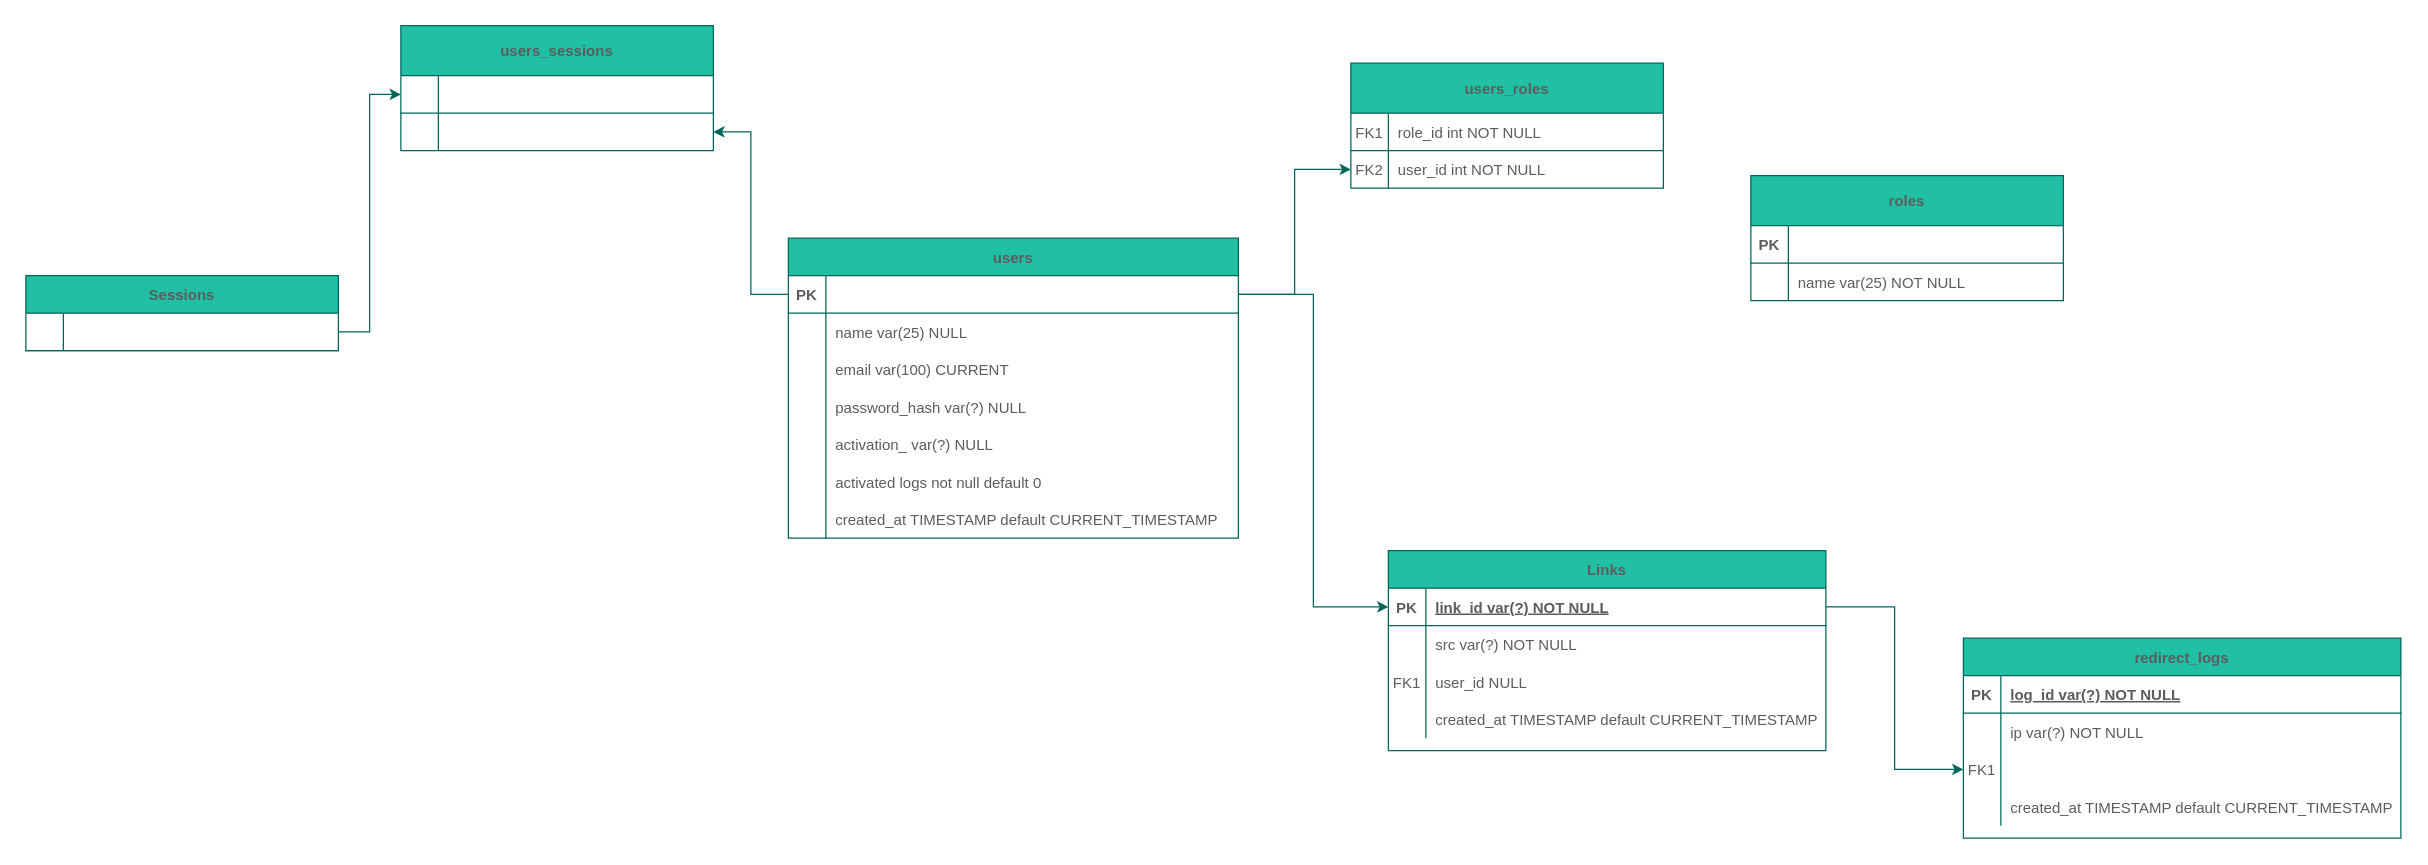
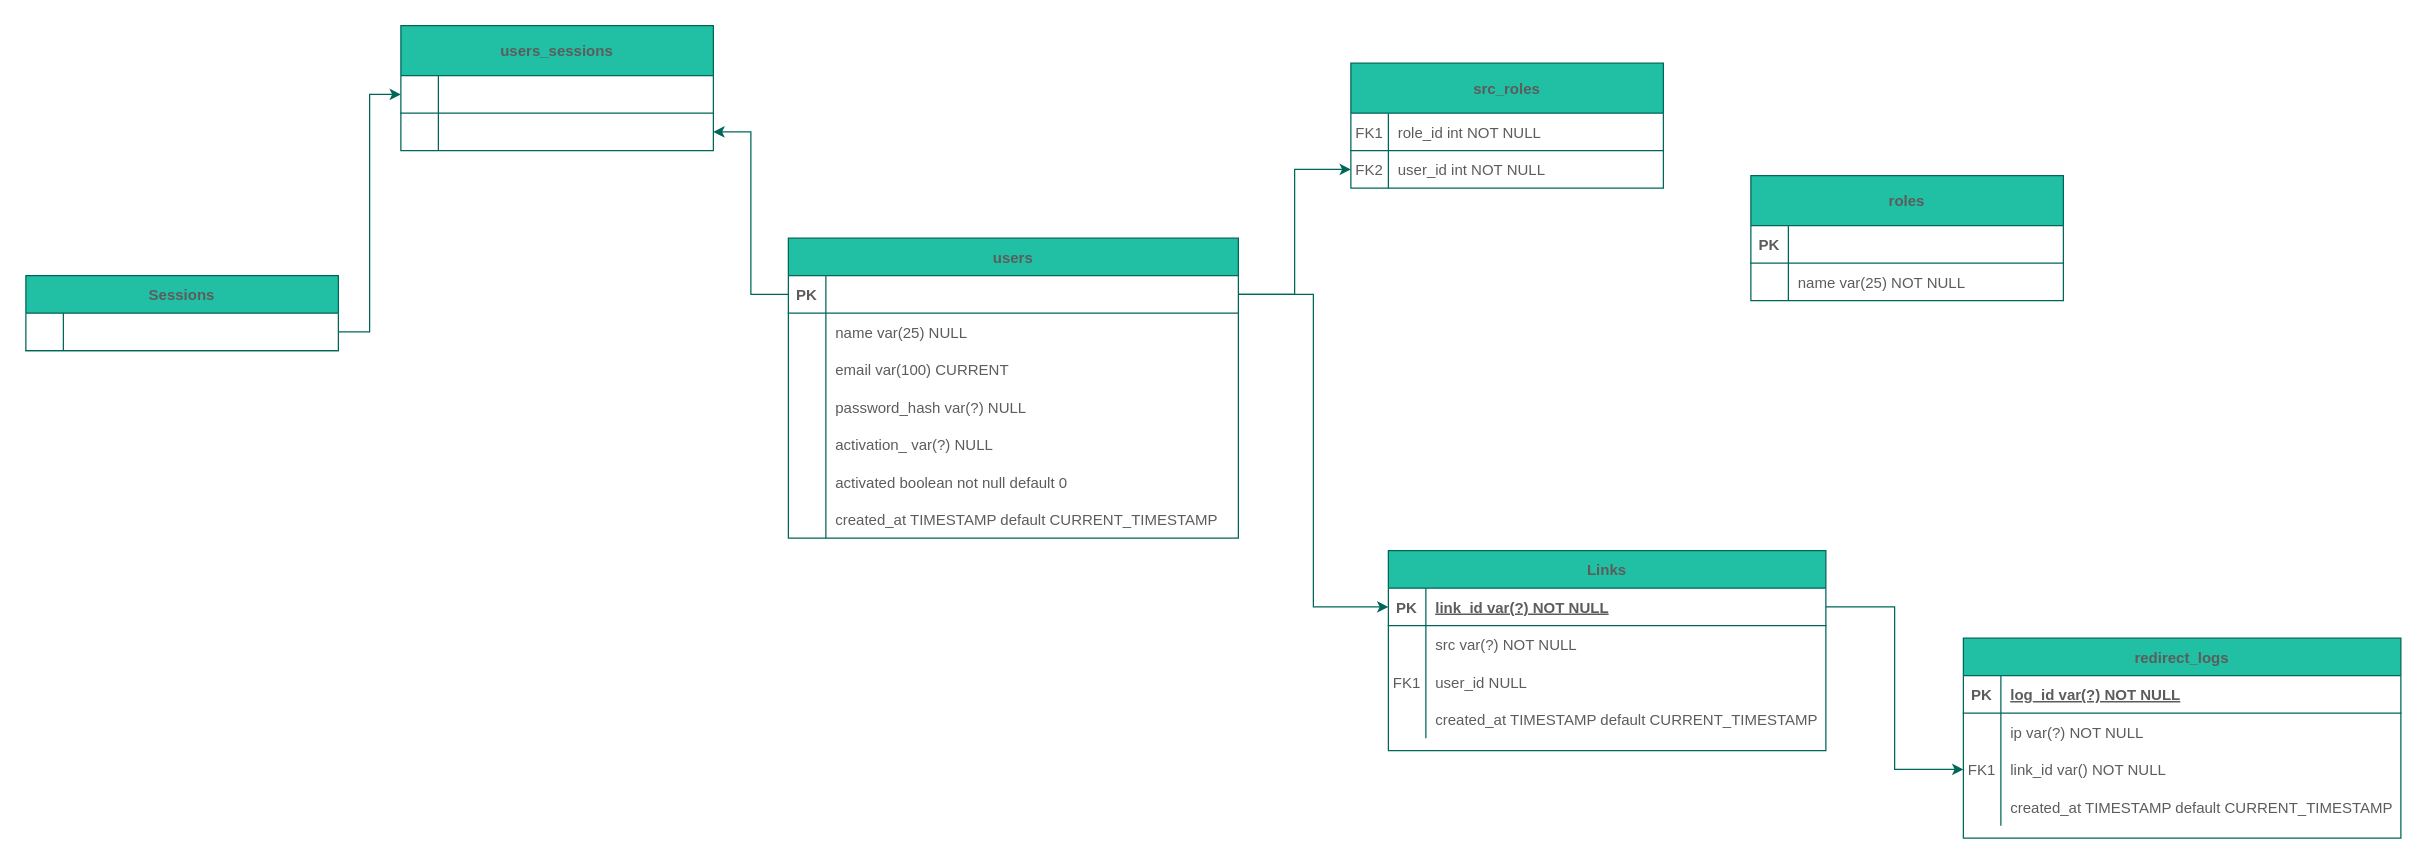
node "users_roles": label "users_roles" -> "src_roles"
node "activated logs not null default 0": label "activated logs not null default 0" -> "activated boolean not null default 0"
node "link_id var() NOT NULL": added
